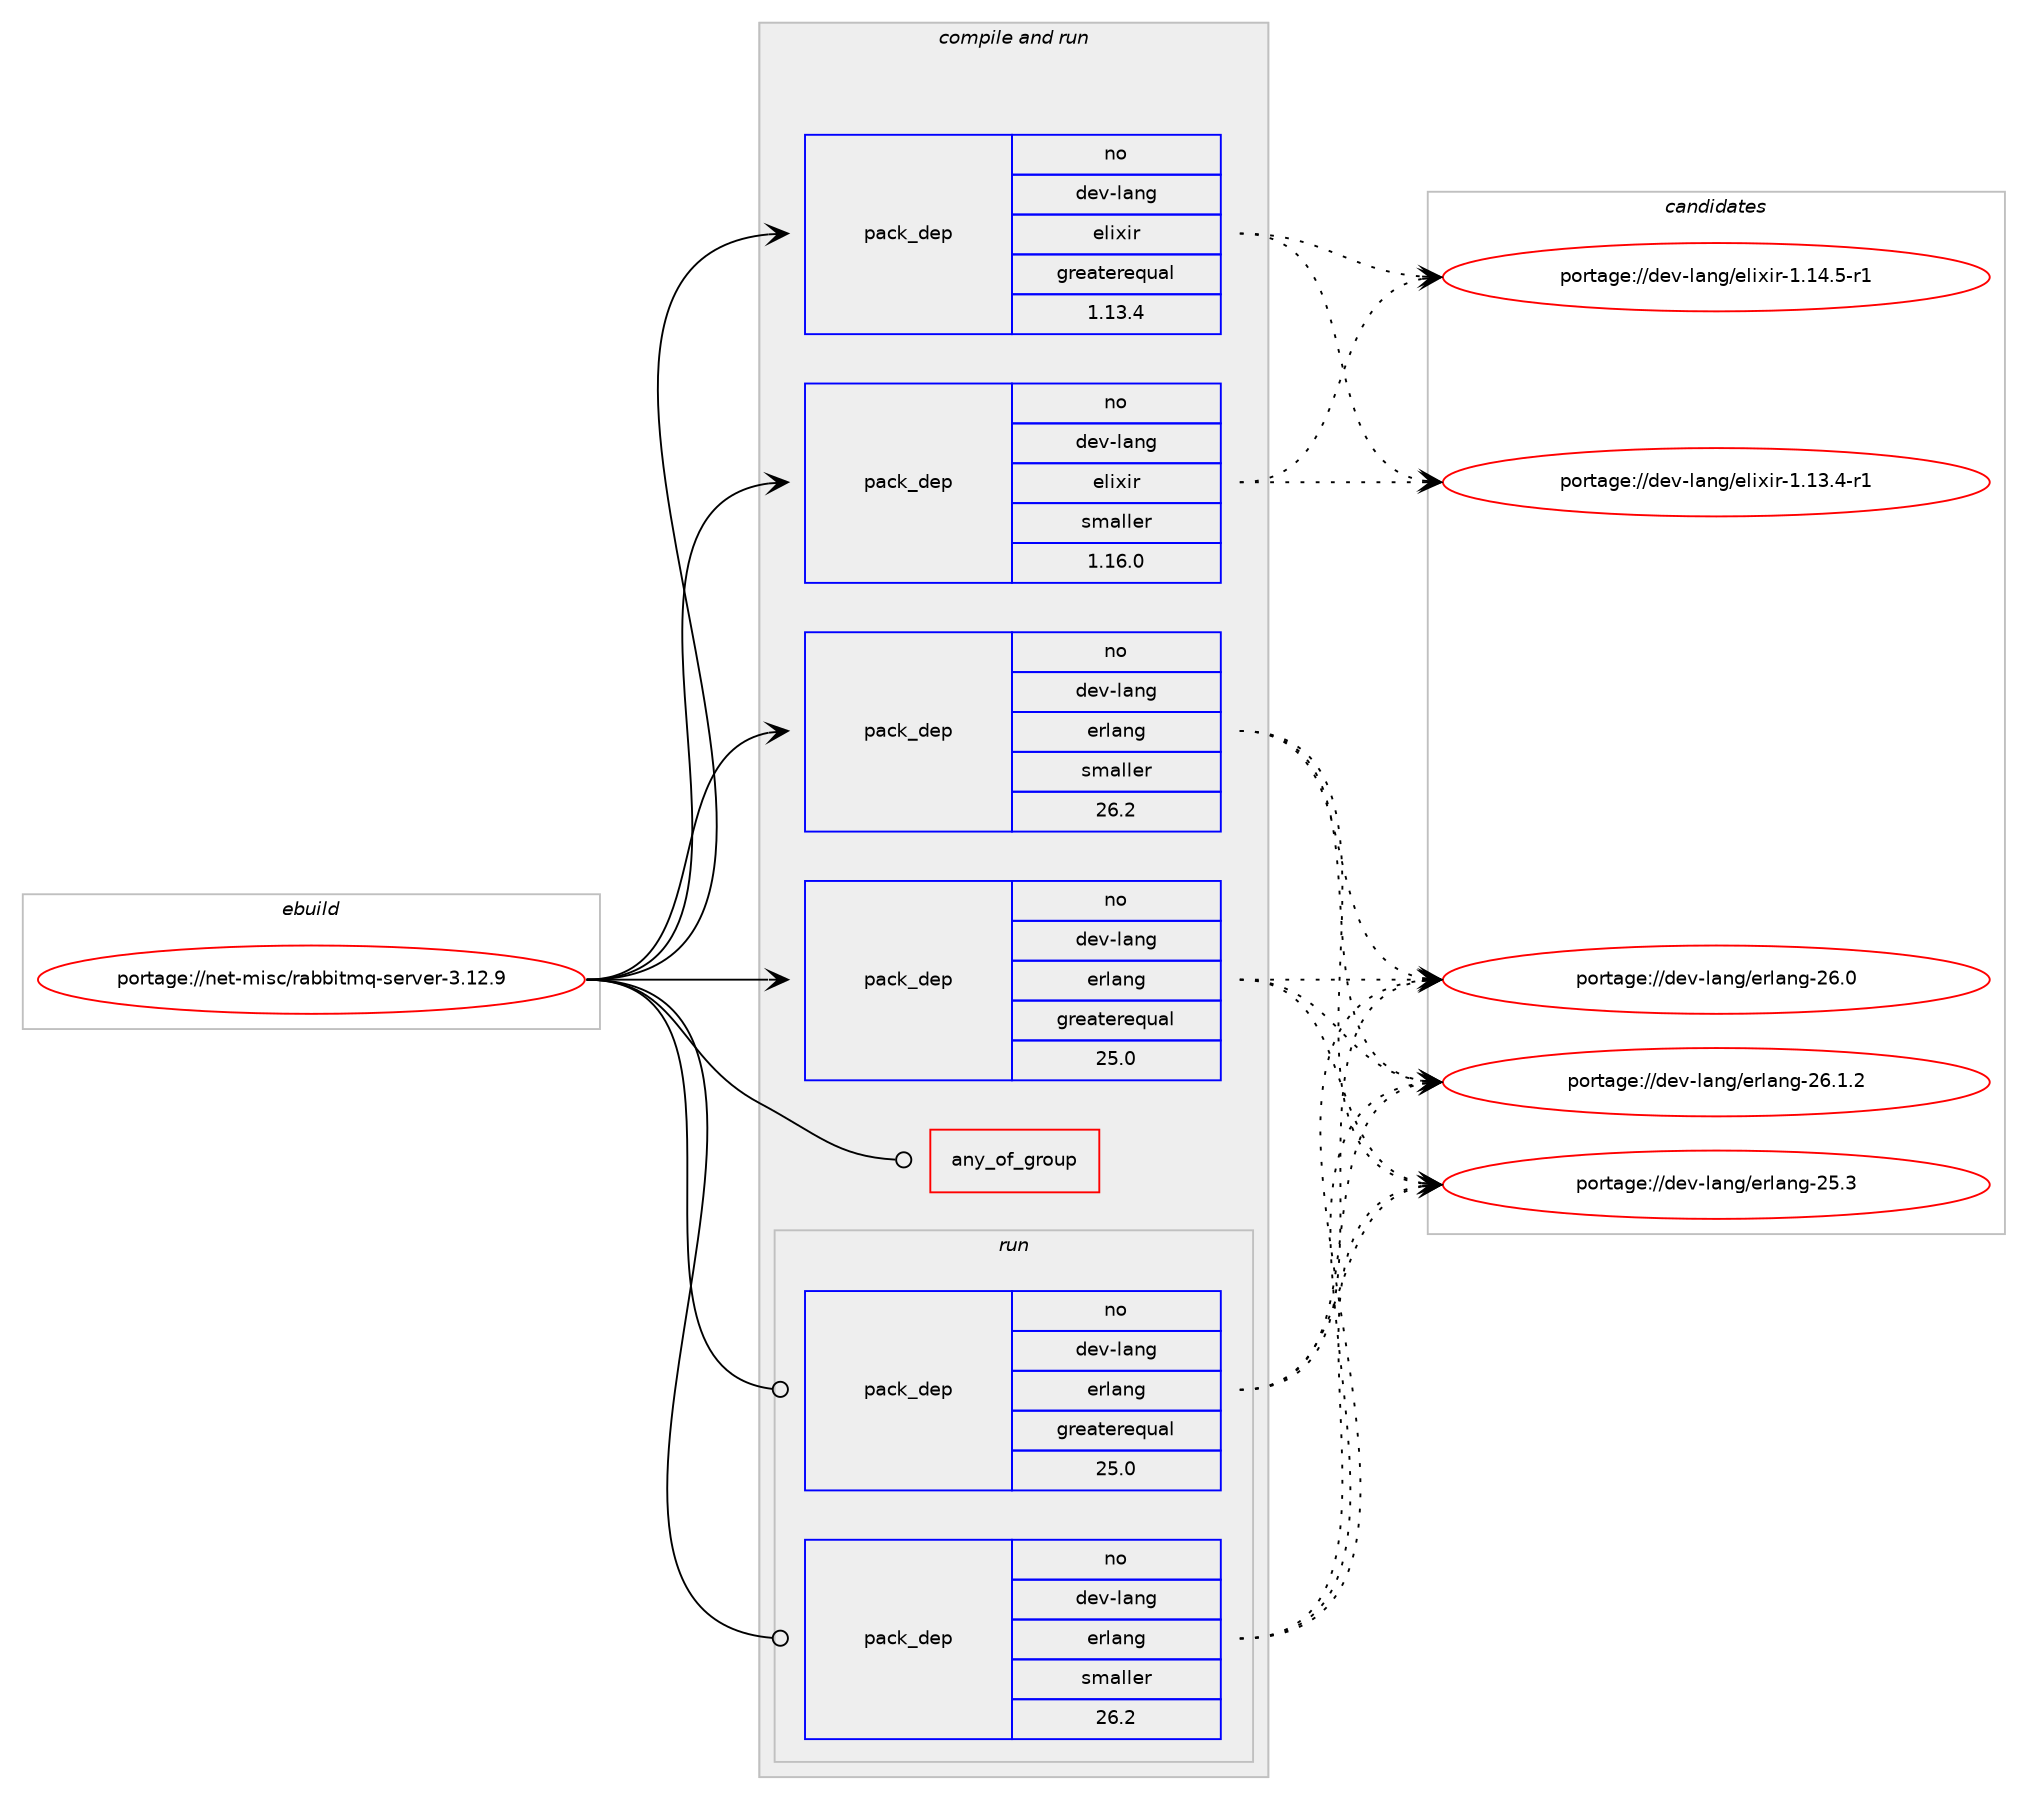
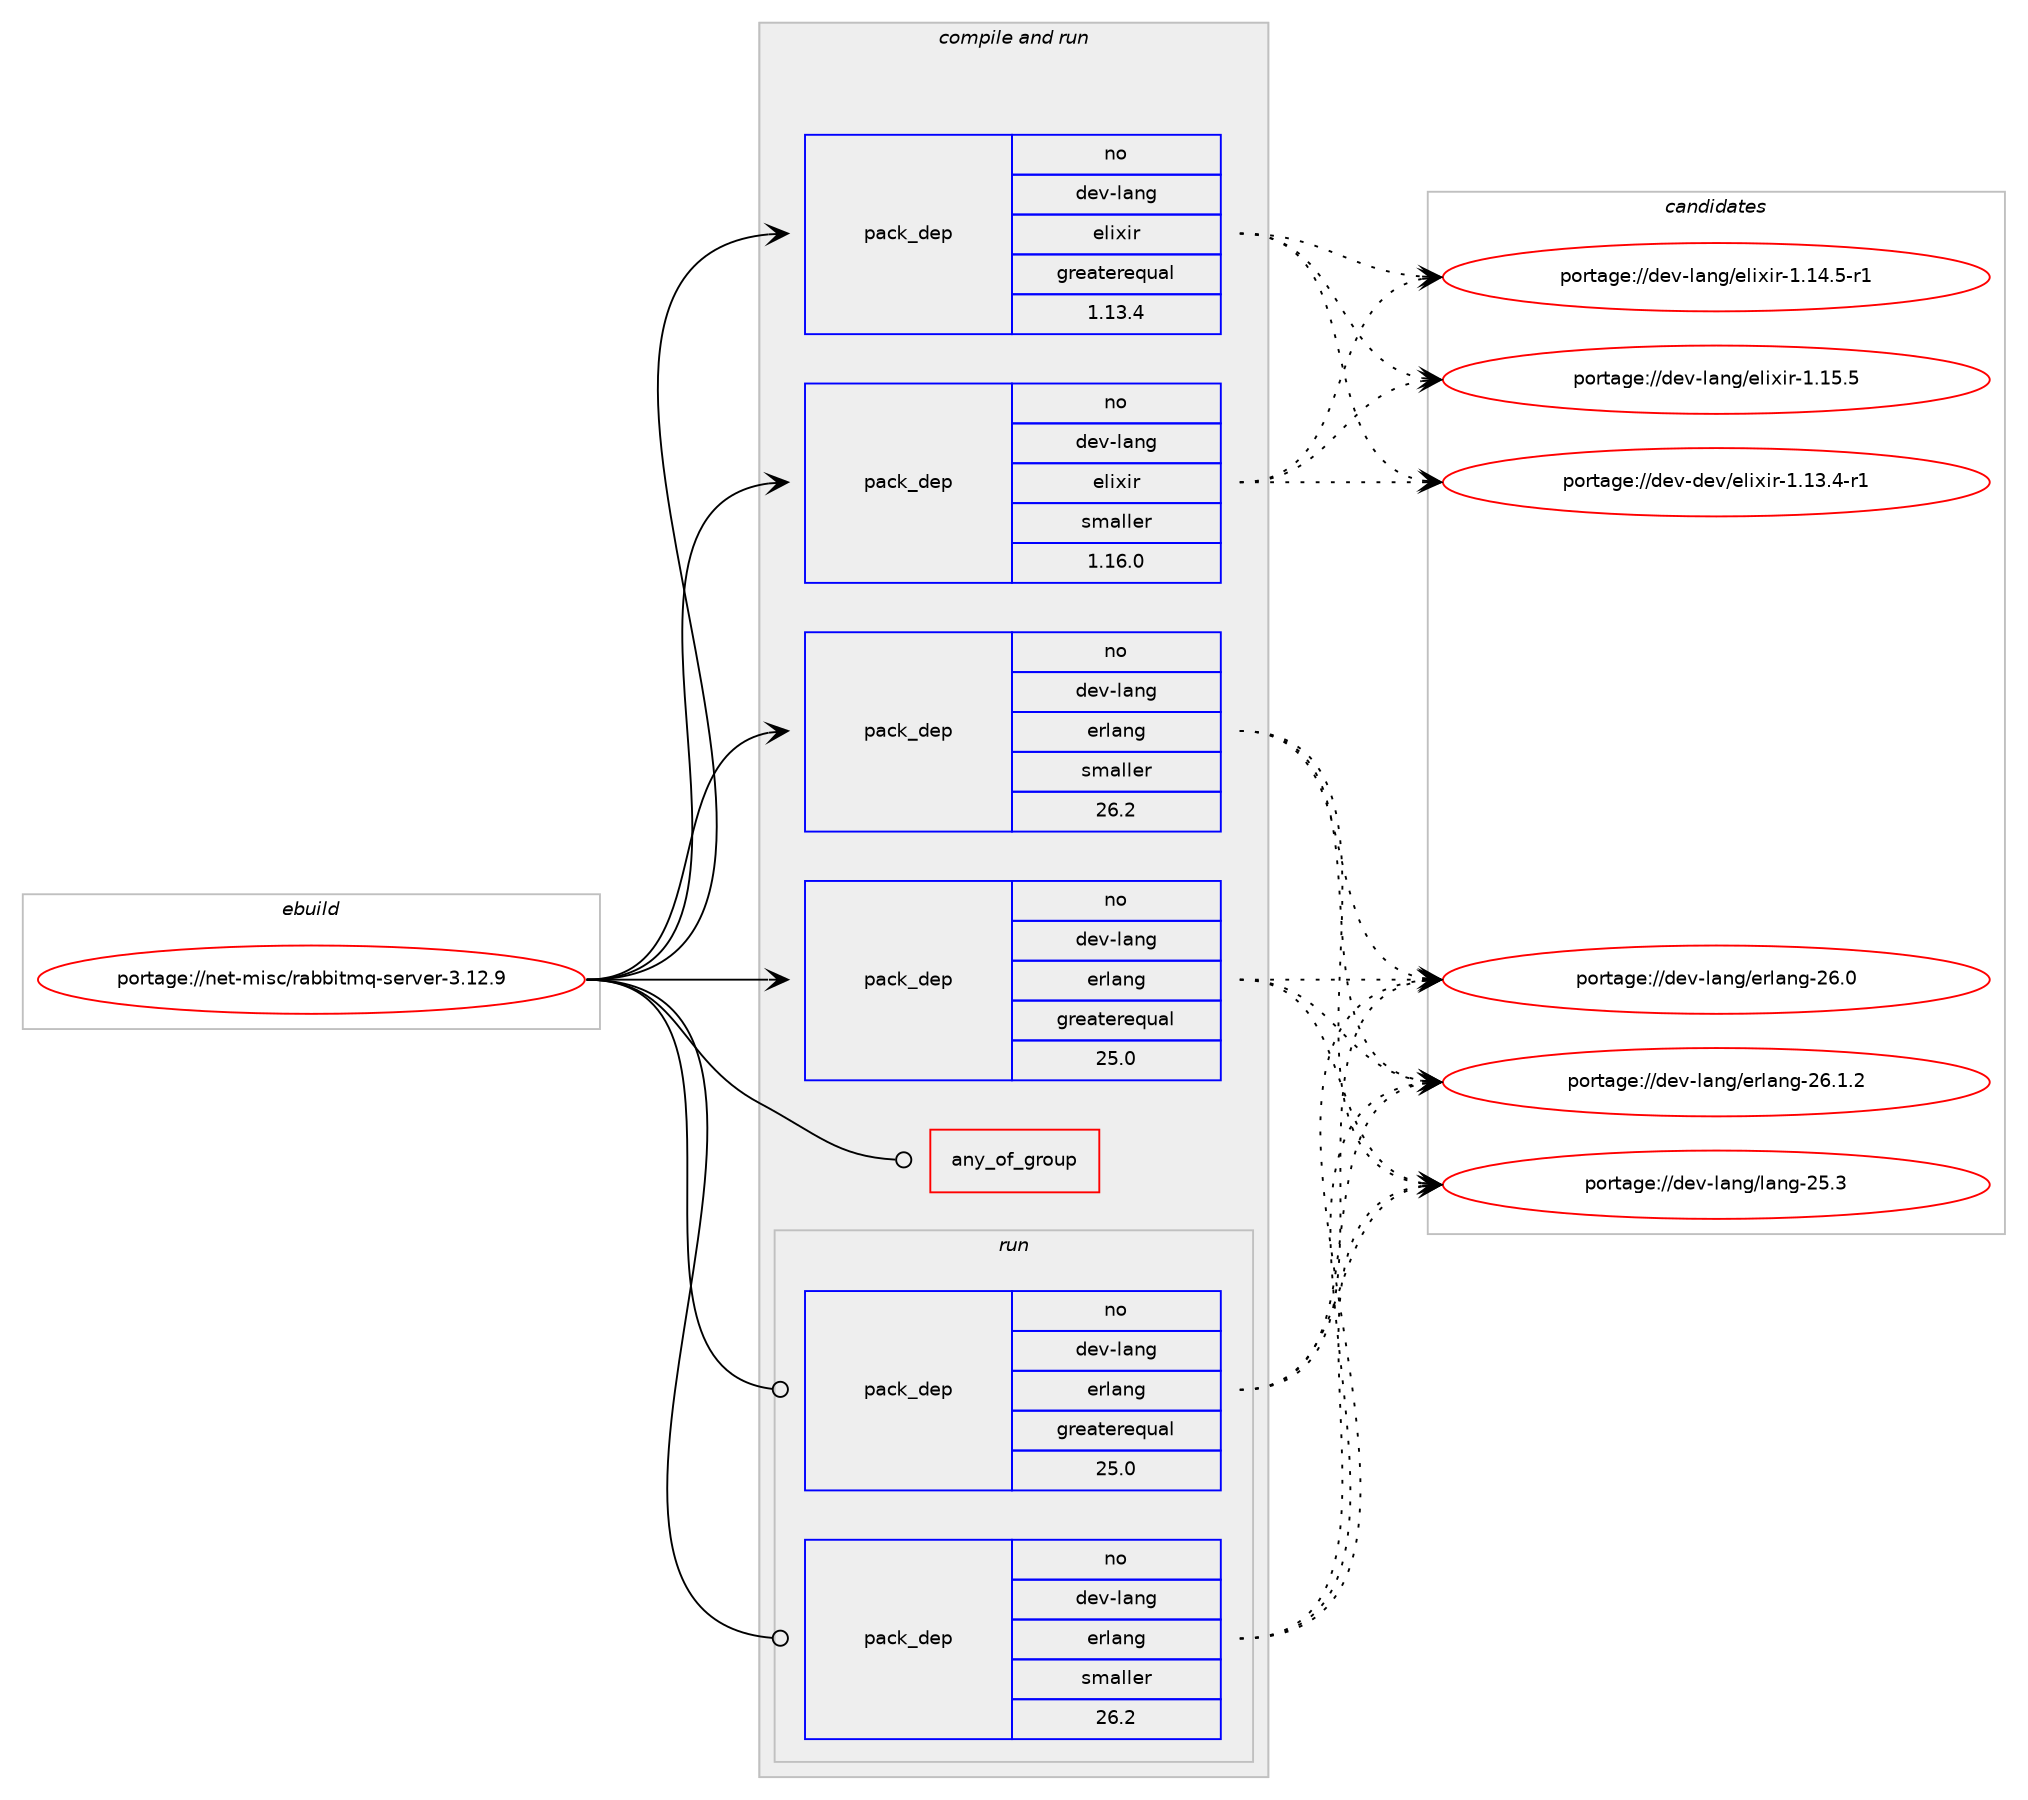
node "portage://dev-lang/elixir-1.15.5": added
node "portage://dev-lang/elixir-1.13.4-r1": label "portage://dev-lang/elixir-1.13.4-r1" -> "portage://dev-dev/elixir-1.13.4-r1"
node "portage://dev-lang/erlang-25.3": label "portage://dev-lang/erlang-25.3" -> "portage://dev-lang/lang-25.3"
